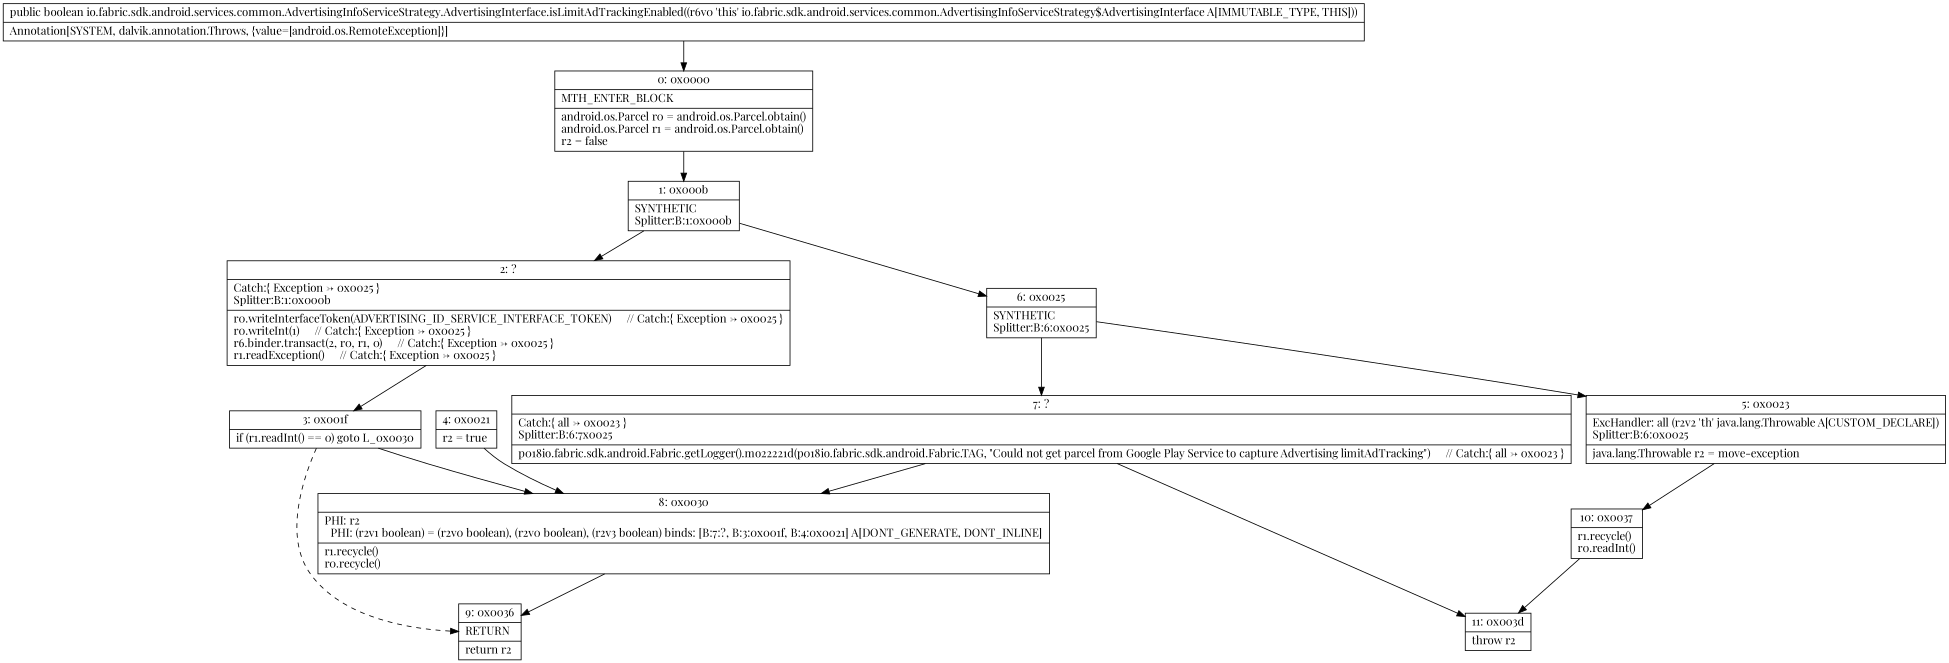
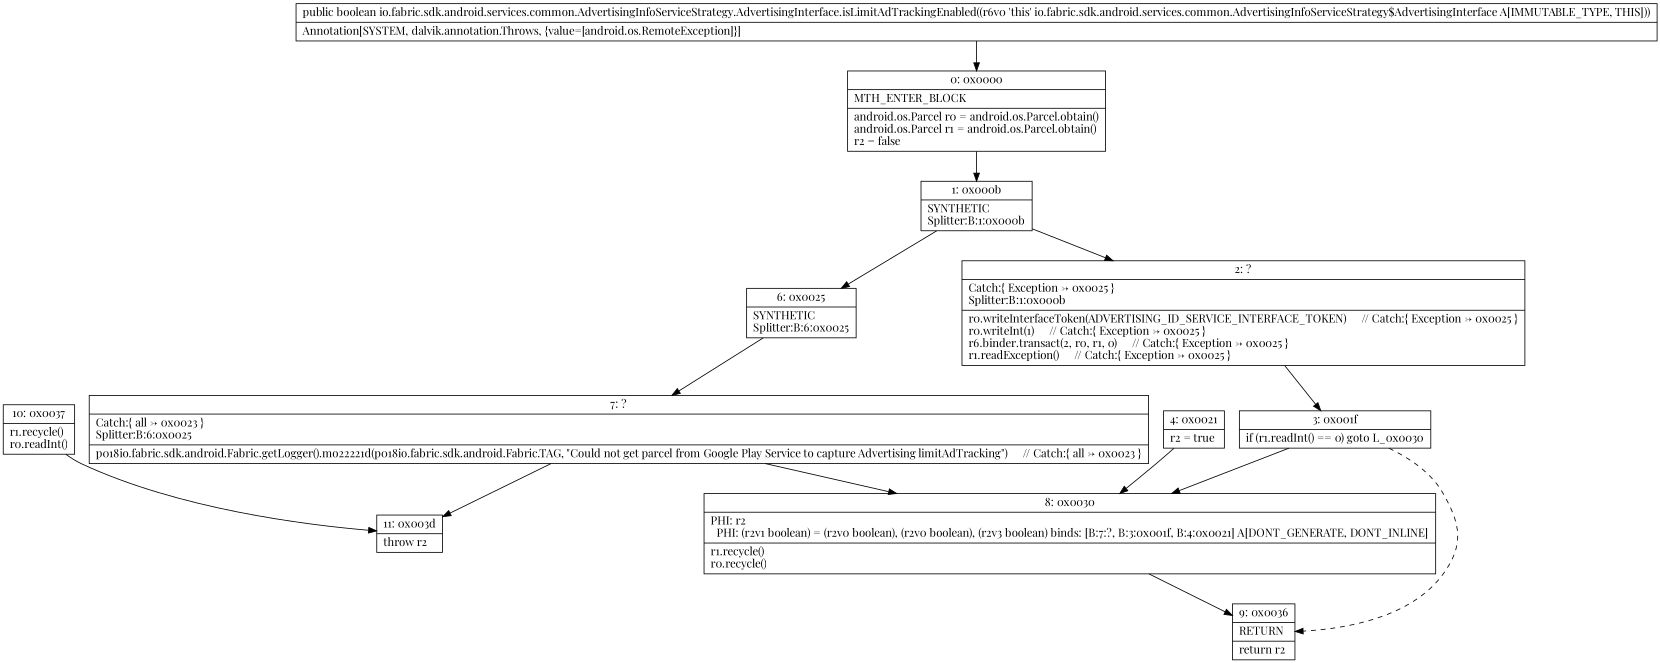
node "5: 0x0023": removed
node "7: ?": text "Splitter:B:6:7x0025" -> "Splitter:B:6:0x0025"
